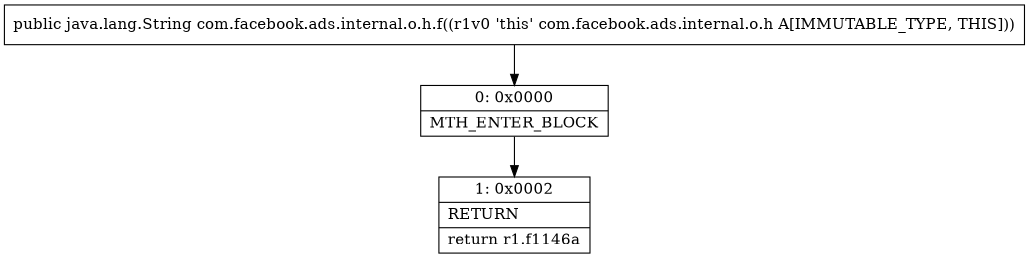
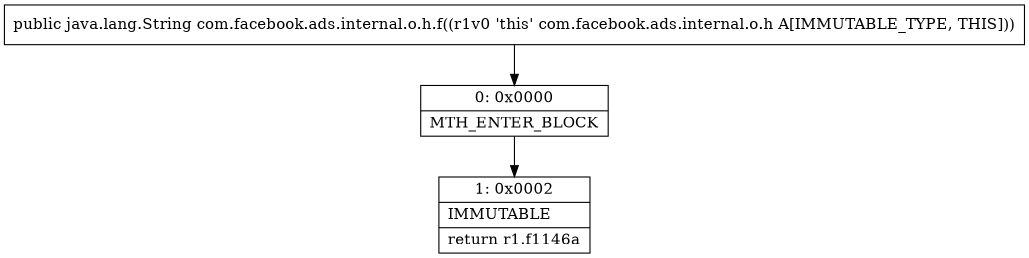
node "1: 0x0002": text "RETURN" -> "IMMUTABLE"
